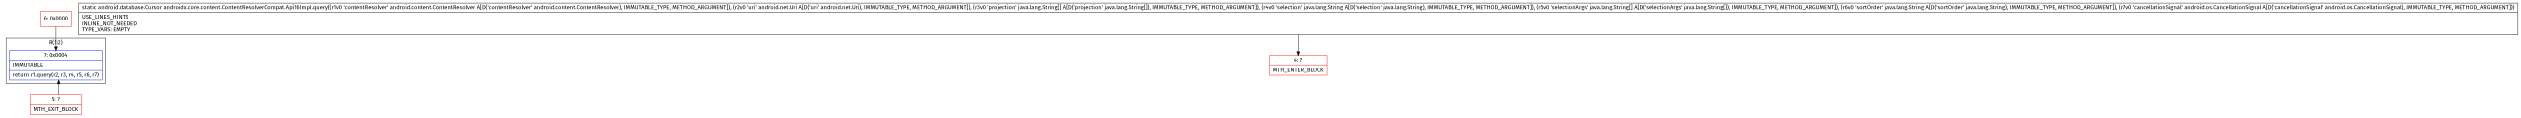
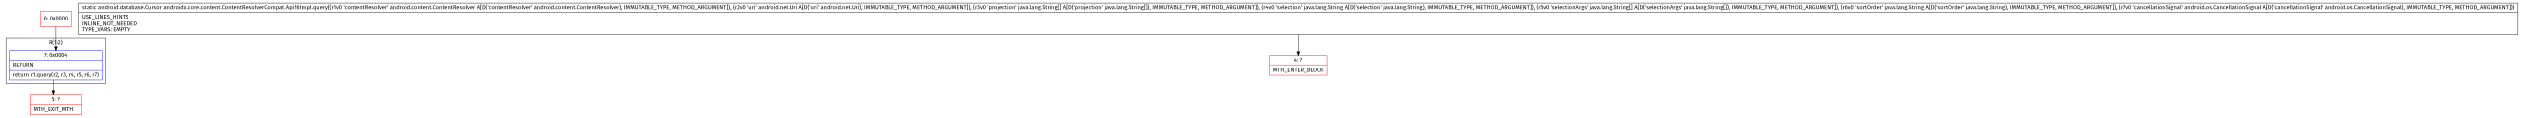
node "7: 0x0004": text "IMMUTABLE" -> "RETURN"
edge "5: ?" -> "7: 0x0004": reversed
node "5: ?": text "MTH_EXIT_BLOCK" -> "MTH_EXIT_MTH"
